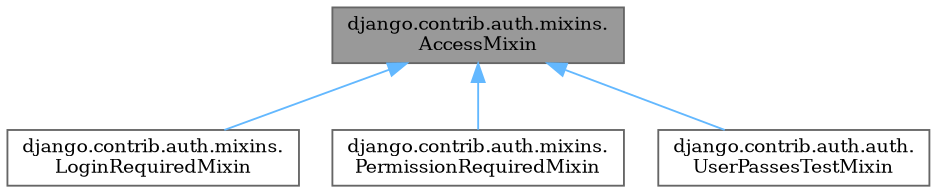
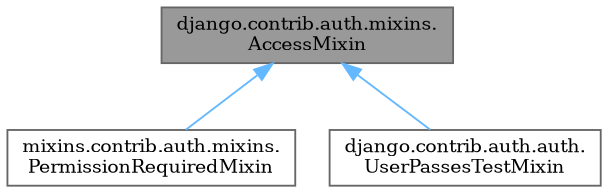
node "django.contrib.auth.mixins. LoginRequiredMixin": removed
node "django.contrib.auth.mixins. PermissionRequiredMixin": label "django.contrib.auth.mixins. PermissionRequiredMixin" -> "mixins.contrib.auth.mixins. PermissionRequiredMixin"
